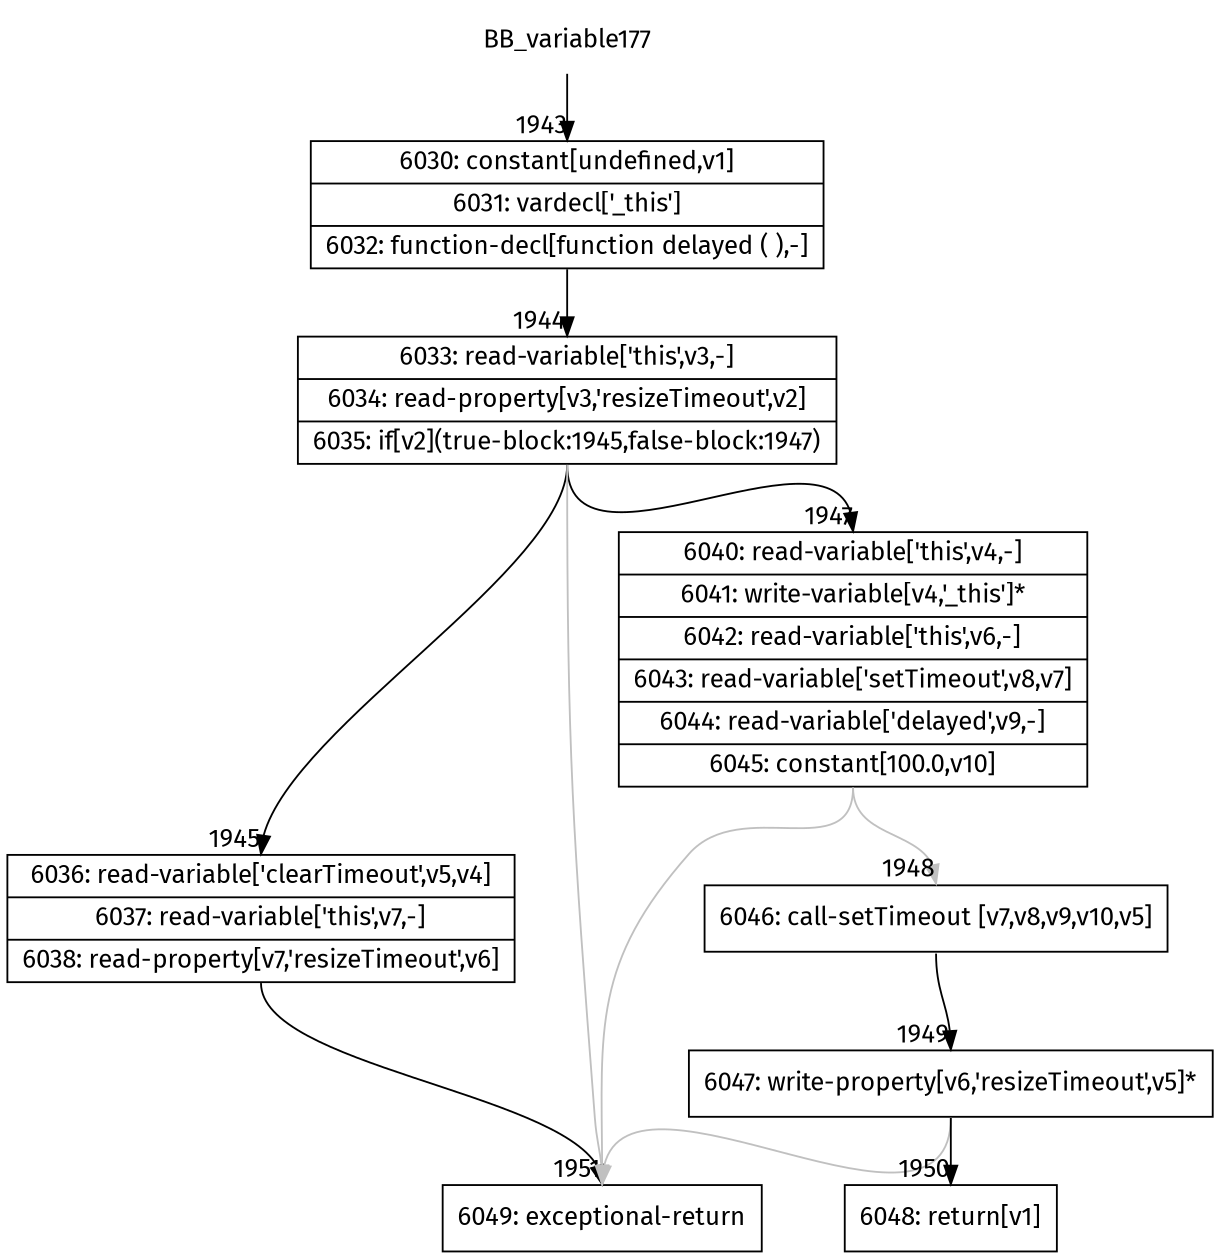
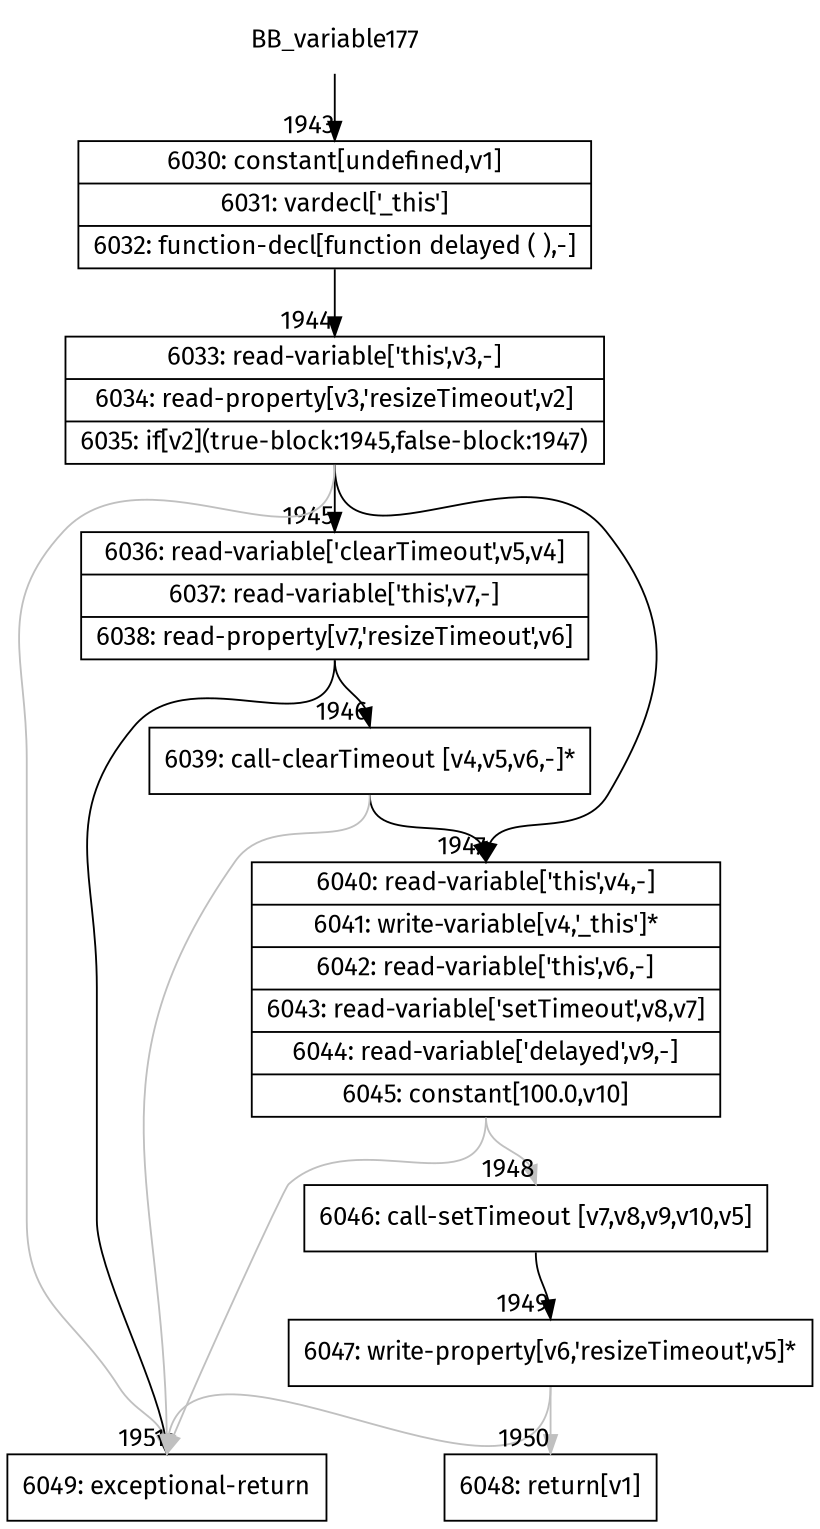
node "6039: call-clearTimeout [v4,v5,v6,-]*": added
edge "6047: write-property[v6,'resizeTimeout',v5]*" -> "6048: return[v1]": color black -> gray
